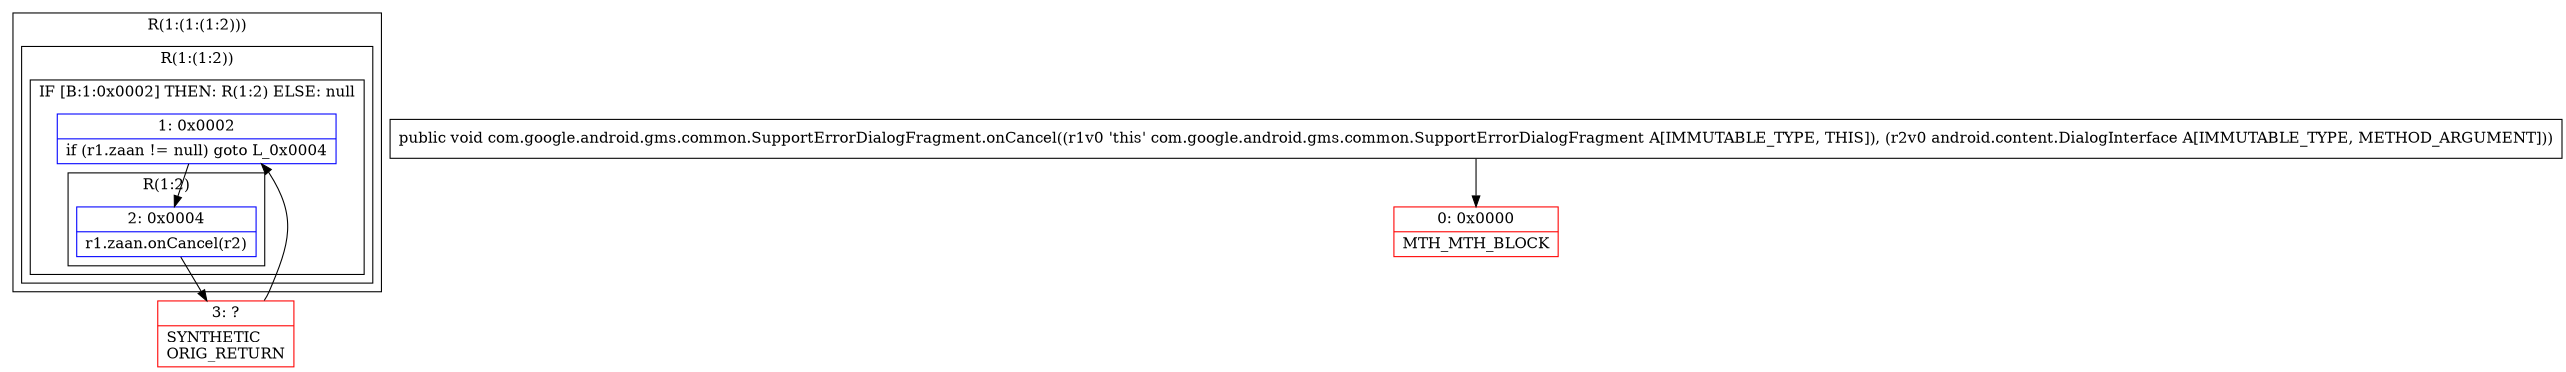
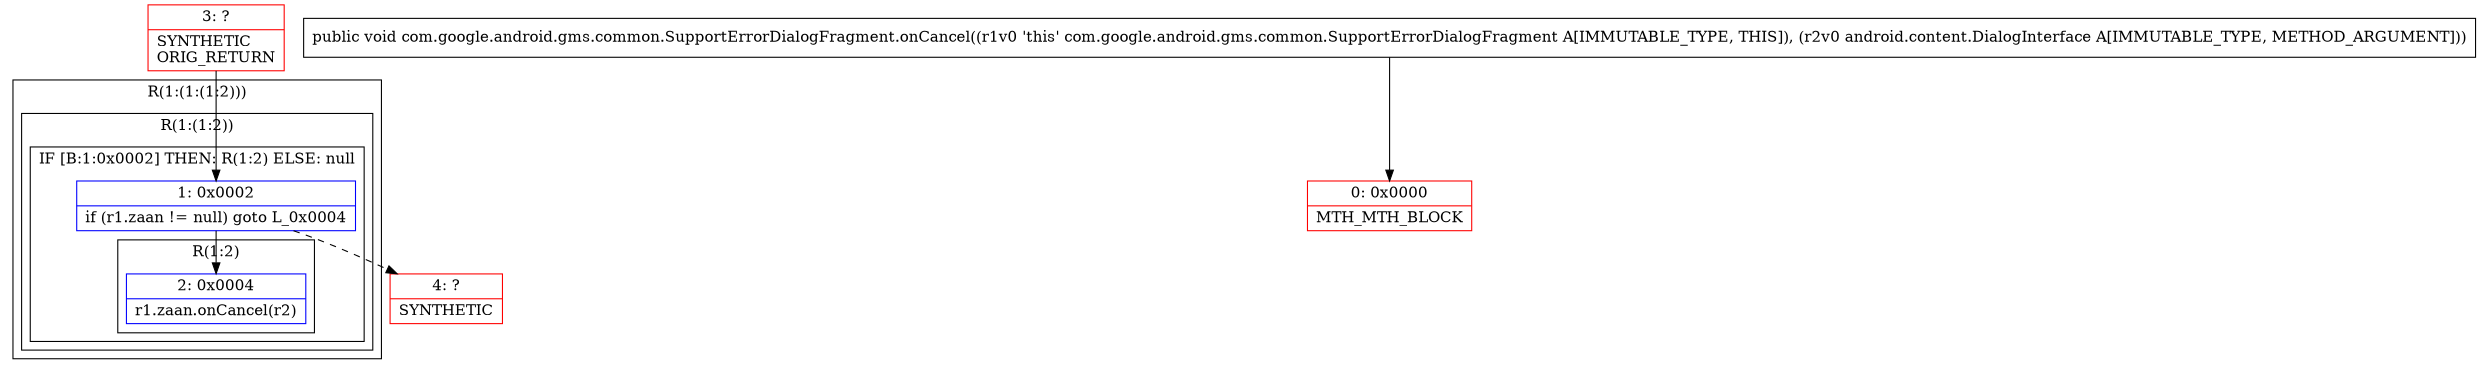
edge "2: 0x0004" -> "3: ?": removed
node "4: ?": added
